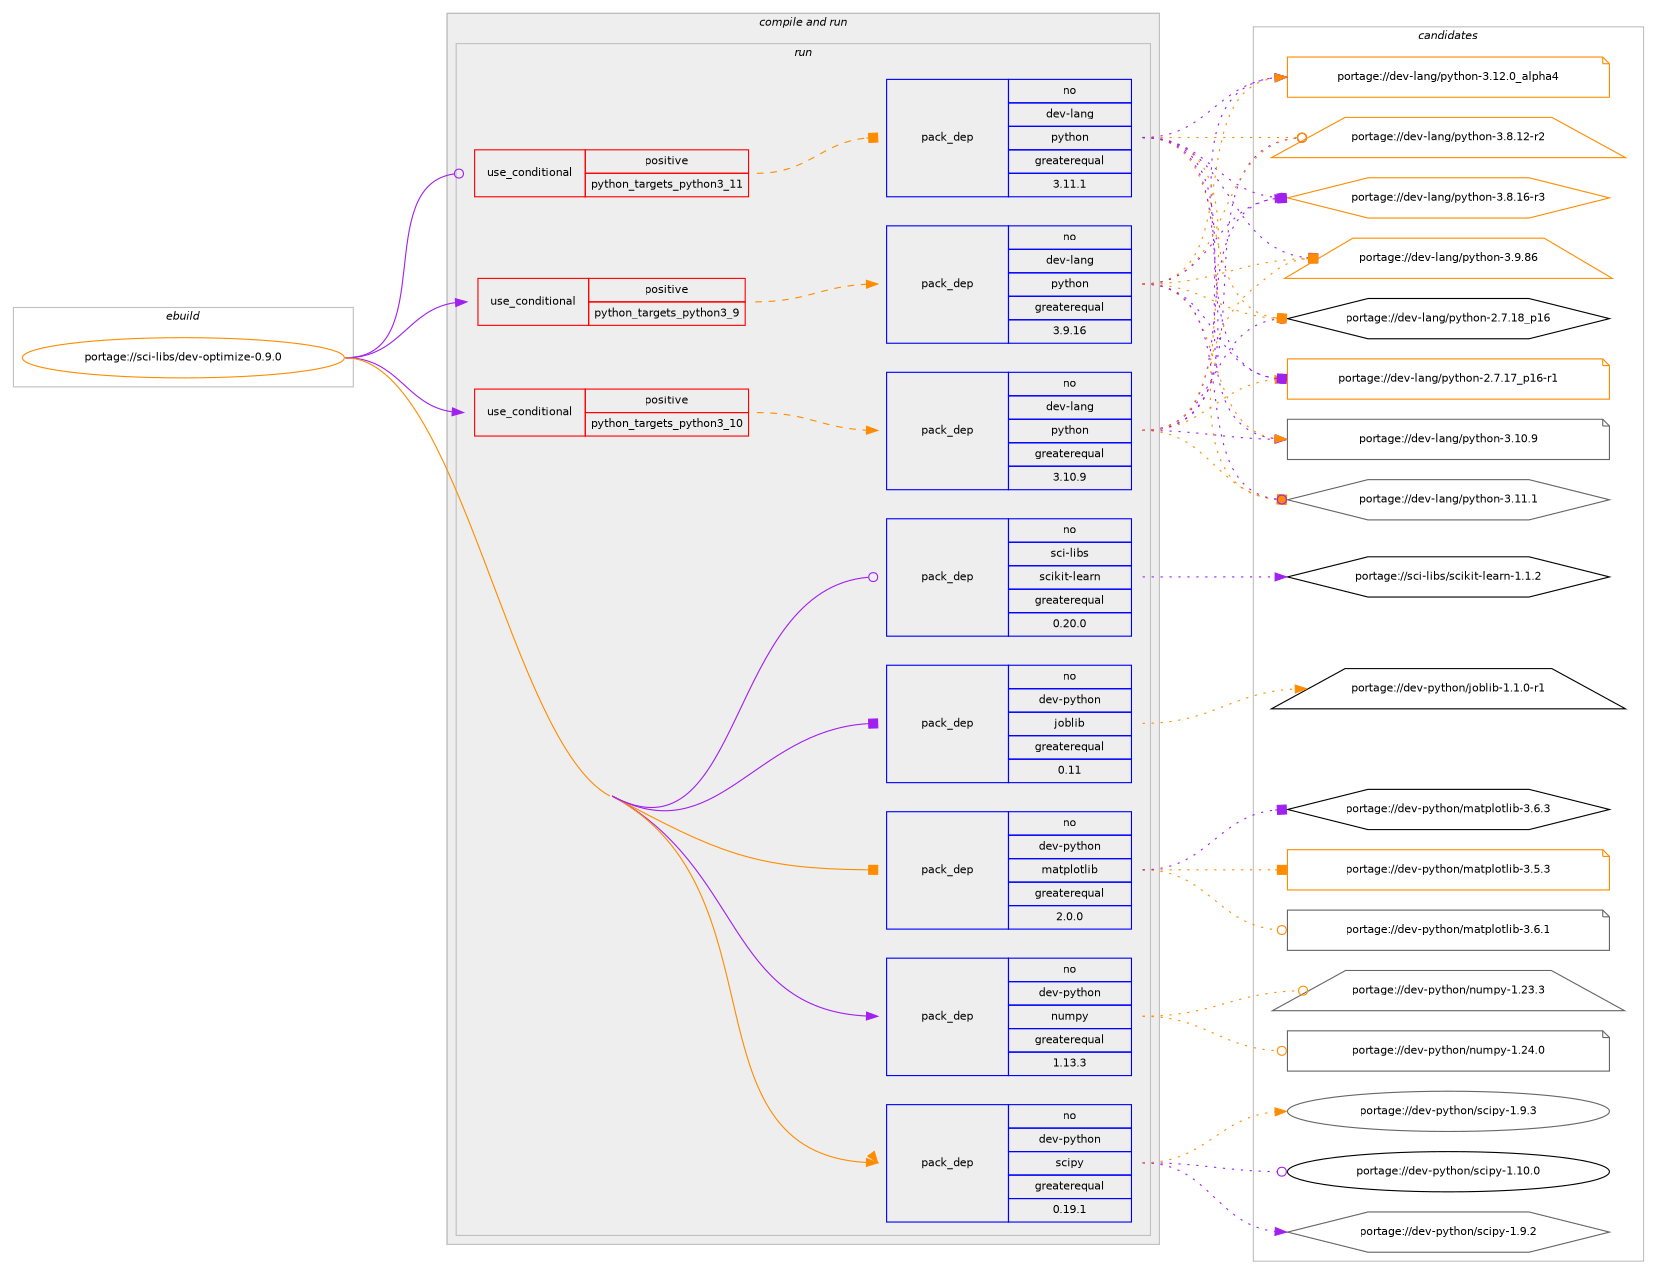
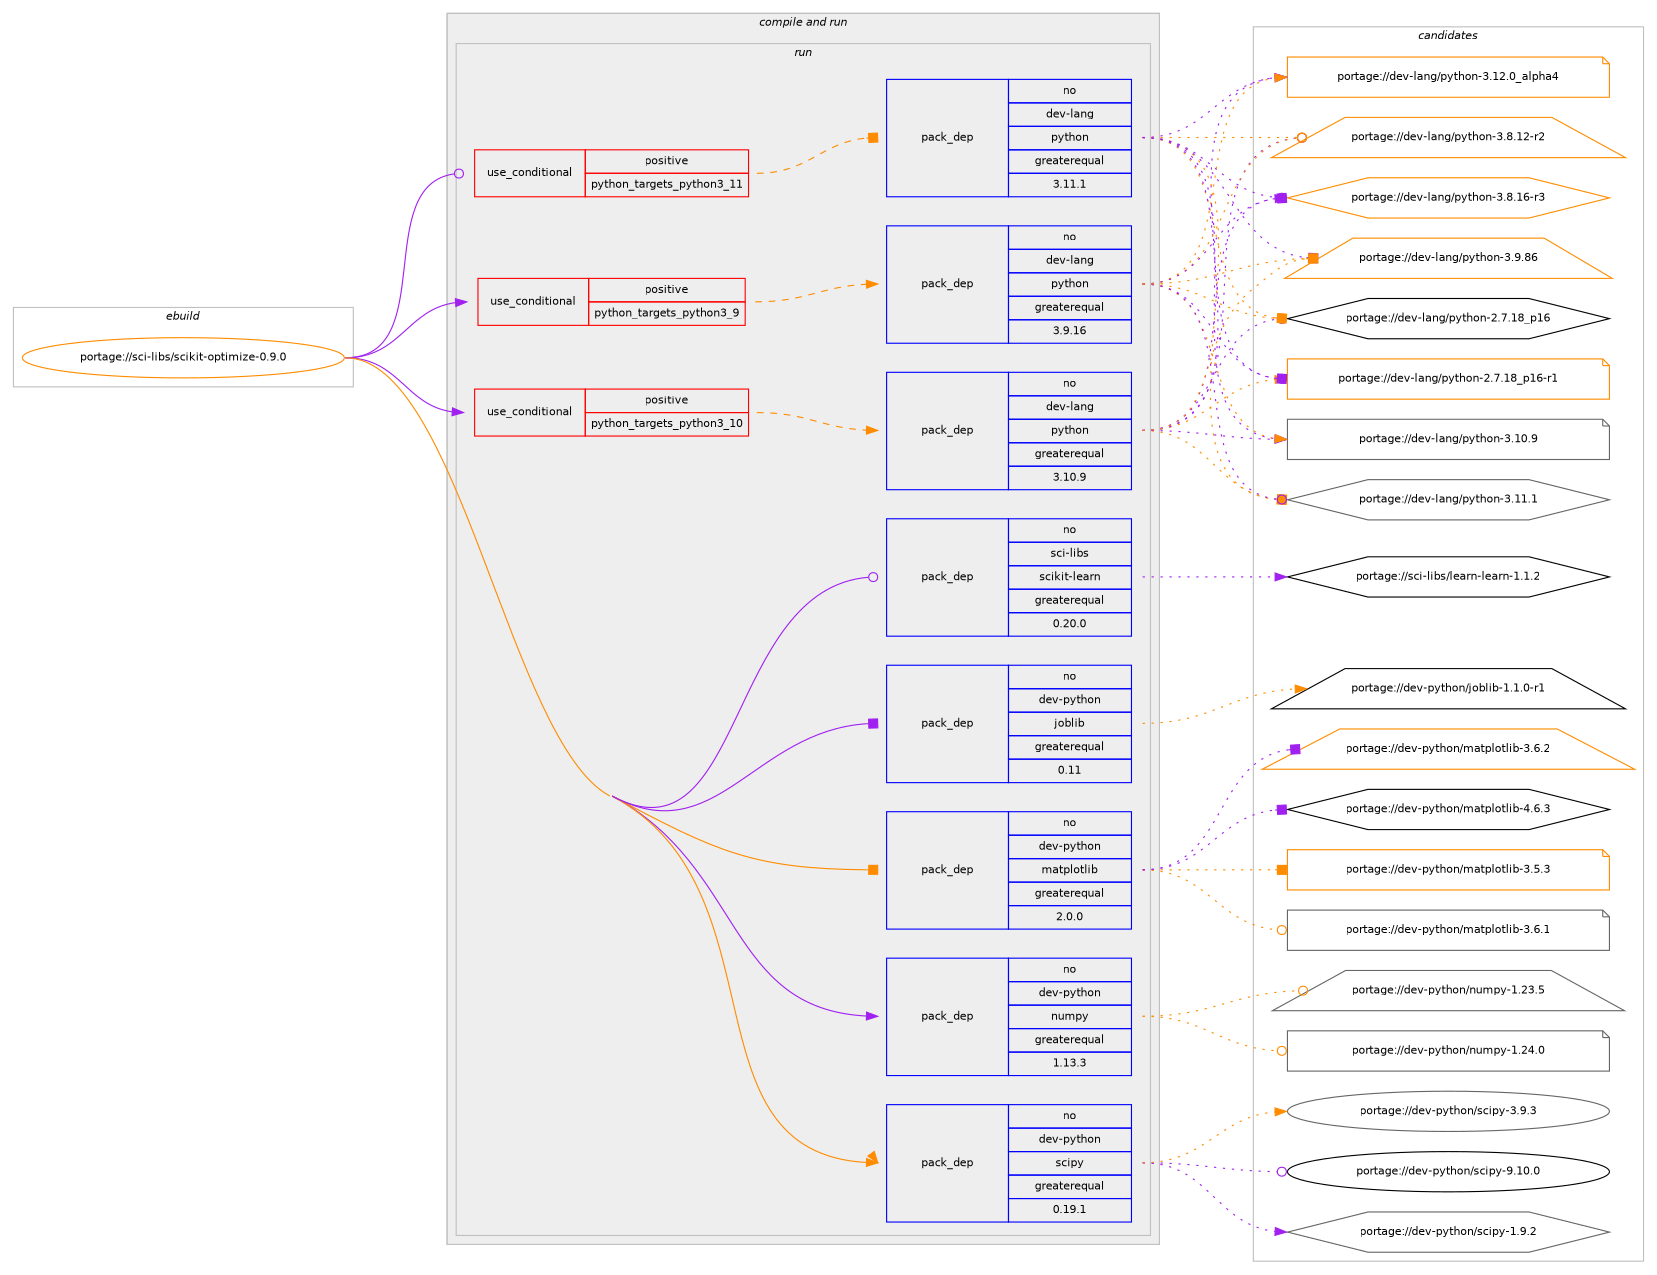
node "portage://sci-libs/dev-optimize-0.9.0": label "portage://sci-libs/dev-optimize-0.9.0" -> "portage://sci-libs/scikit-optimize-0.9.0"
node "portage://dev-lang/python-2.7.17_p16-r1": label "portage://dev-lang/python-2.7.17_p16-r1" -> "portage://dev-lang/python-2.7.18_p16-r1"
node "portage://sci-libs/scikit-learn-1.1.2": label "portage://sci-libs/scikit-learn-1.1.2" -> "portage://sci-libs/learn-learn-1.1.2"
node "portage://dev-python/matplotlib-3.6.2": added
node "portage://dev-python/matplotlib-3.6.3": label "portage://dev-python/matplotlib-3.6.3" -> "portage://dev-python/matplotlib-4.6.3"
node "portage://dev-python/numpy-1.23.3": label "portage://dev-python/numpy-1.23.3" -> "portage://dev-python/numpy-1.23.5"
node "portage://dev-python/scipy-1.9.3": label "portage://dev-python/scipy-1.9.3" -> "portage://dev-python/scipy-3.9.3"
node "portage://dev-python/scipy-1.10.0": label "portage://dev-python/scipy-1.10.0" -> "portage://dev-python/scipy-9.10.0"
